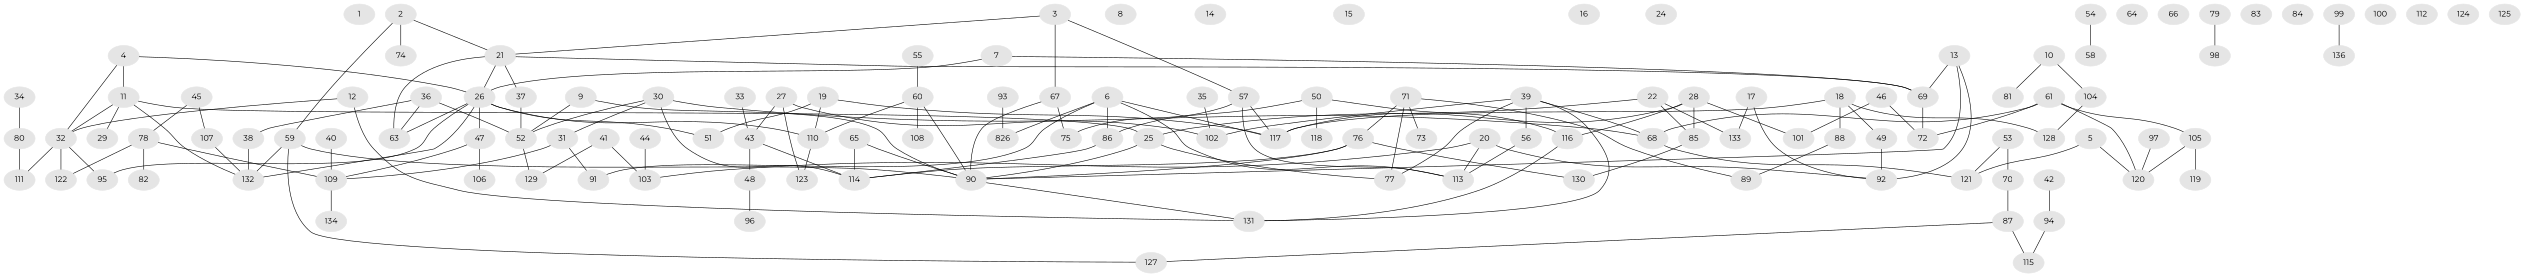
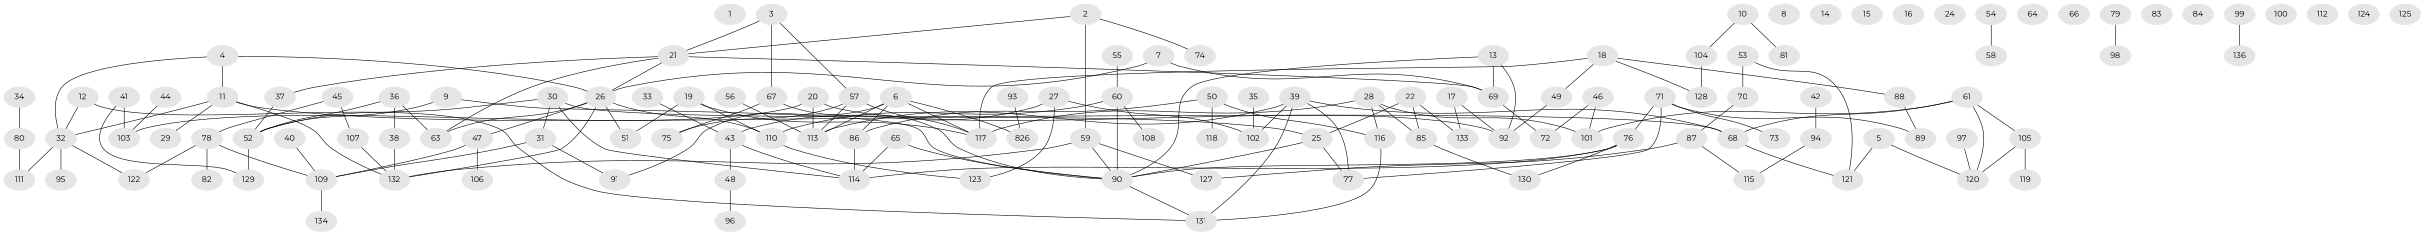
edge "39" -- "56": now "39" -- "113"
edge "61" -- "72": now "61" -- "101"
edge "26" -- "95": removed
